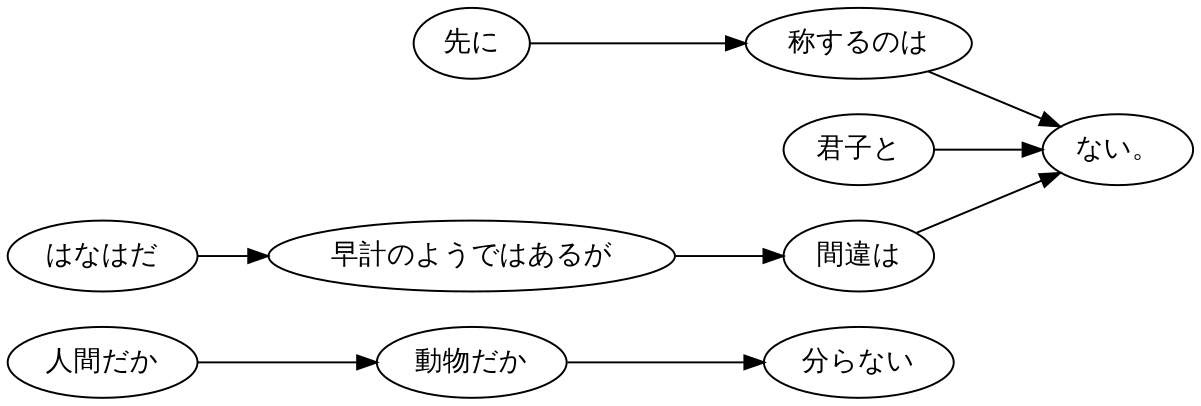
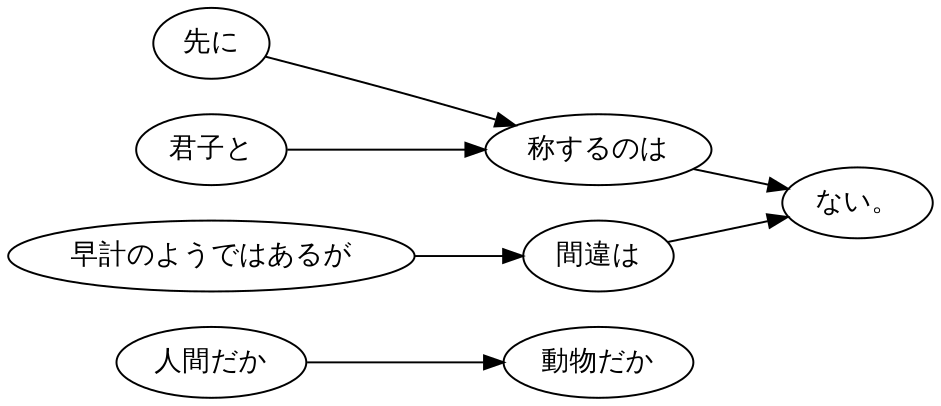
edge "君子と" -> "ない。": now "君子と" -> "称するのは"
node "はなはだ": removed
node "分らない": removed
